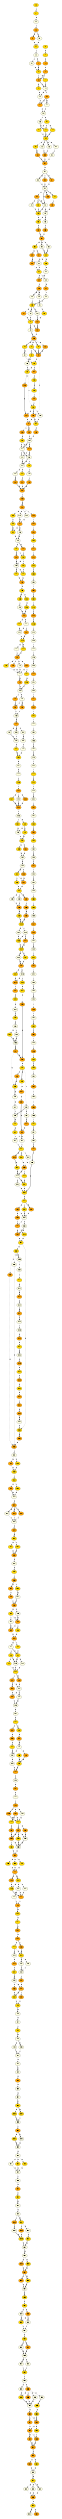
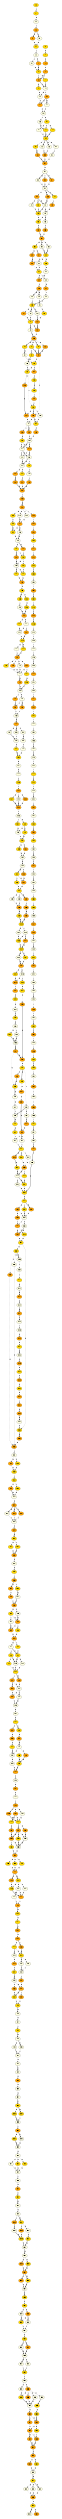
edge "S20" -> "S17": reversed
node "S26": fillcolor gold -> lightyellow
edge "S42" -> "S46": now "S45" -> "S46"
node "S96": fillcolor orange -> lightyellow
node "S119": fillcolor lightyellow -> orange
